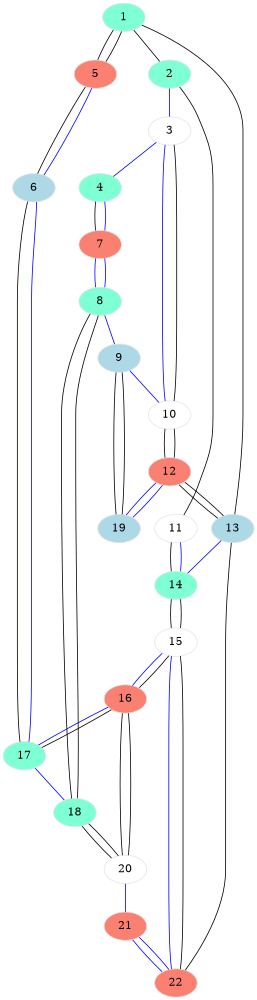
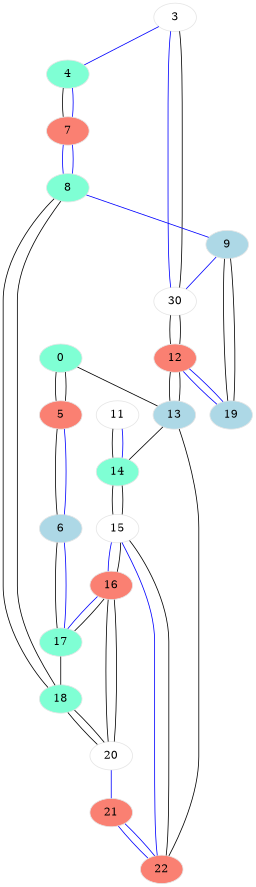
node "1": label "1" -> "0"
node "2": removed
node "10": label "10" -> "30"
edge "13" -- "14": color blue -> black
edge "17" -- "18": color blue -> black
